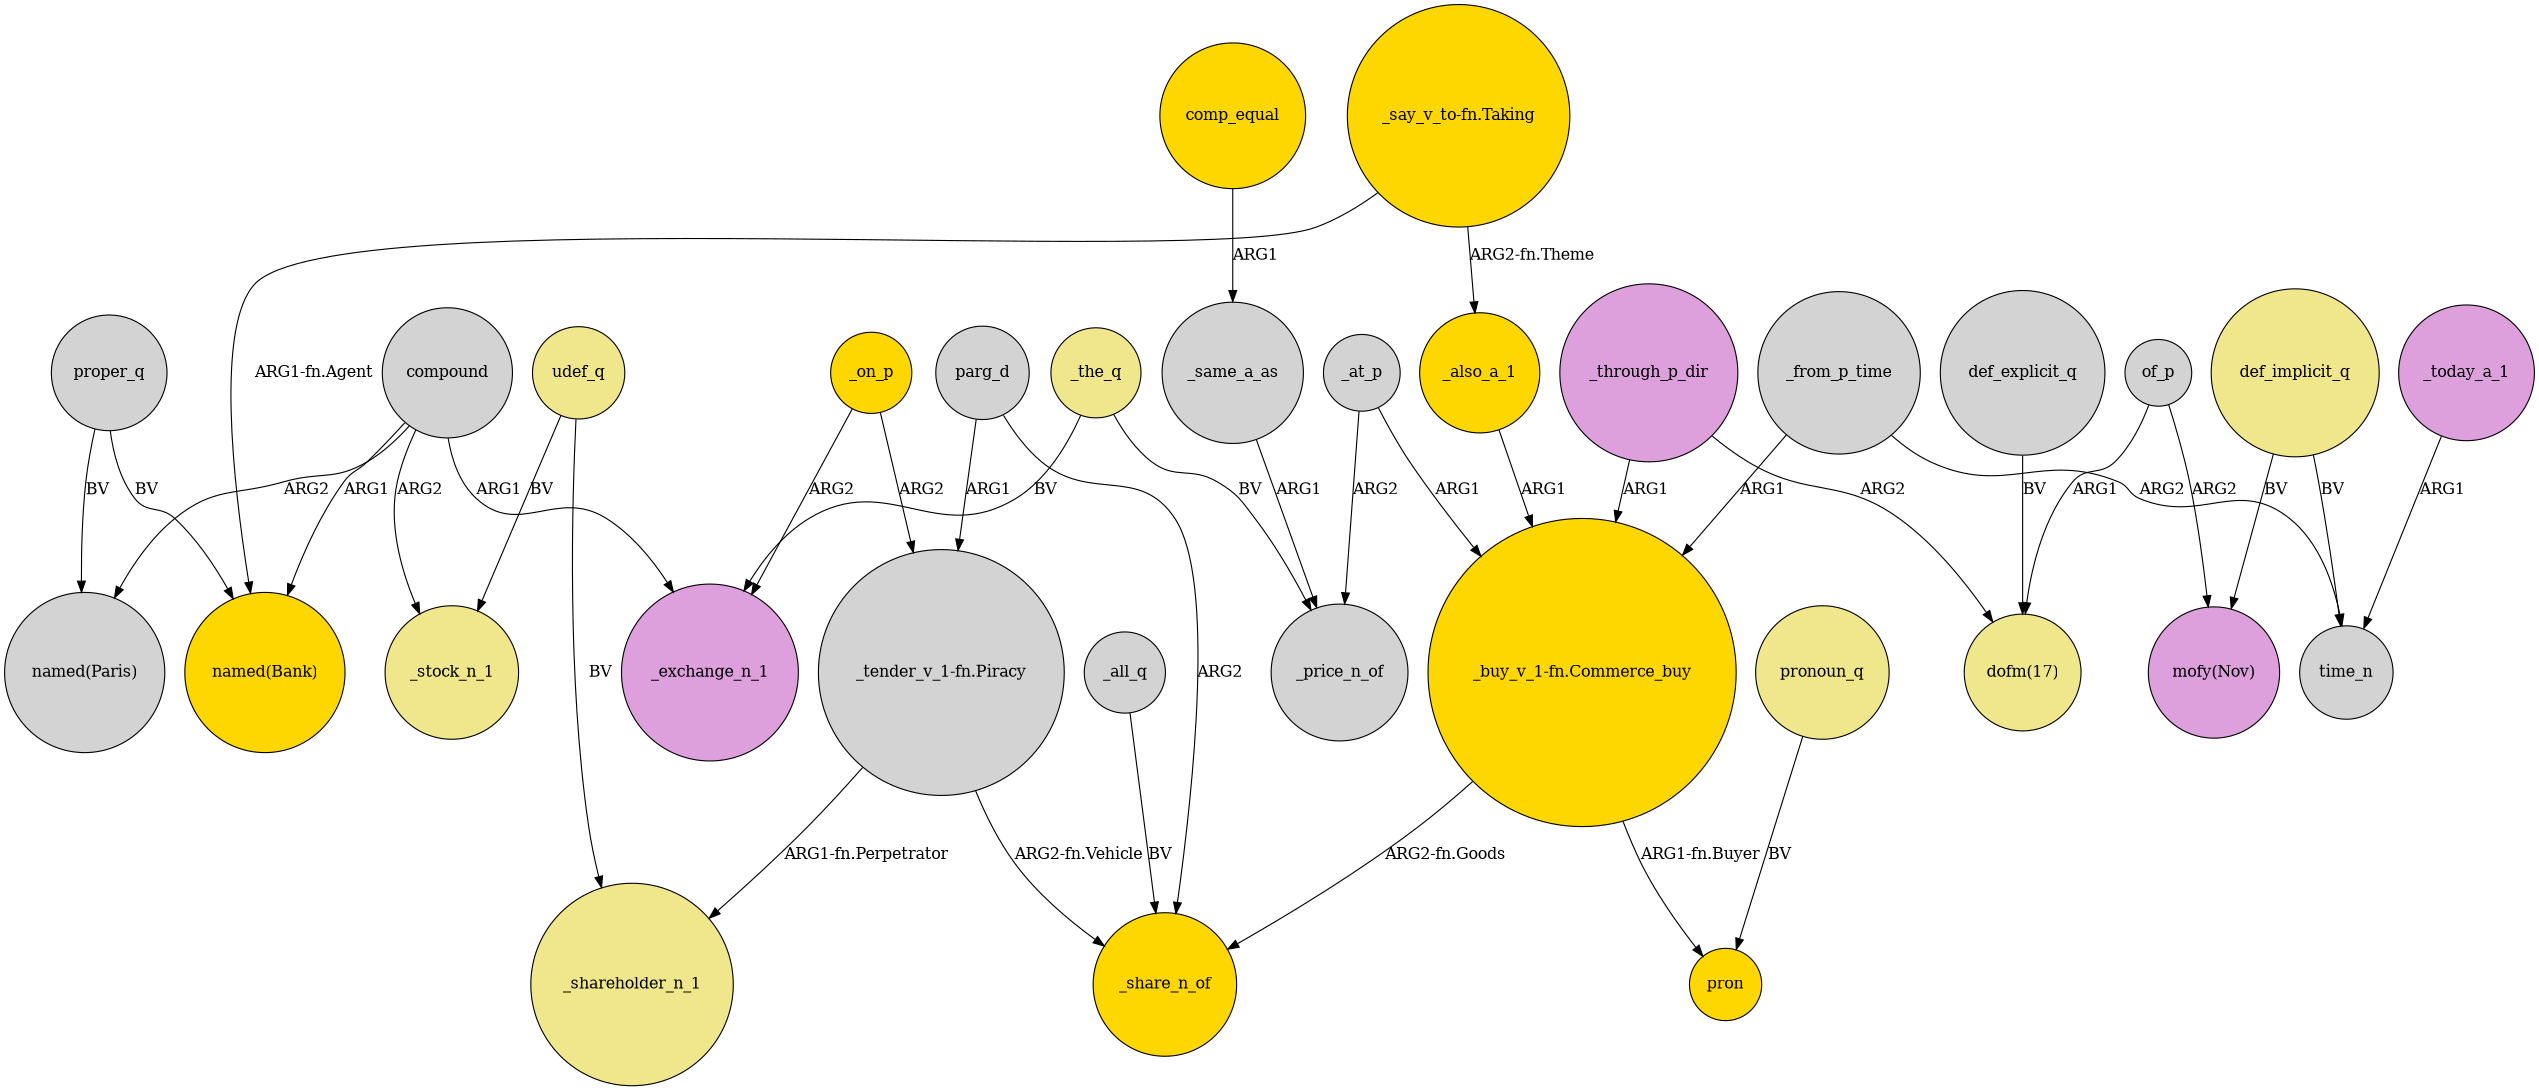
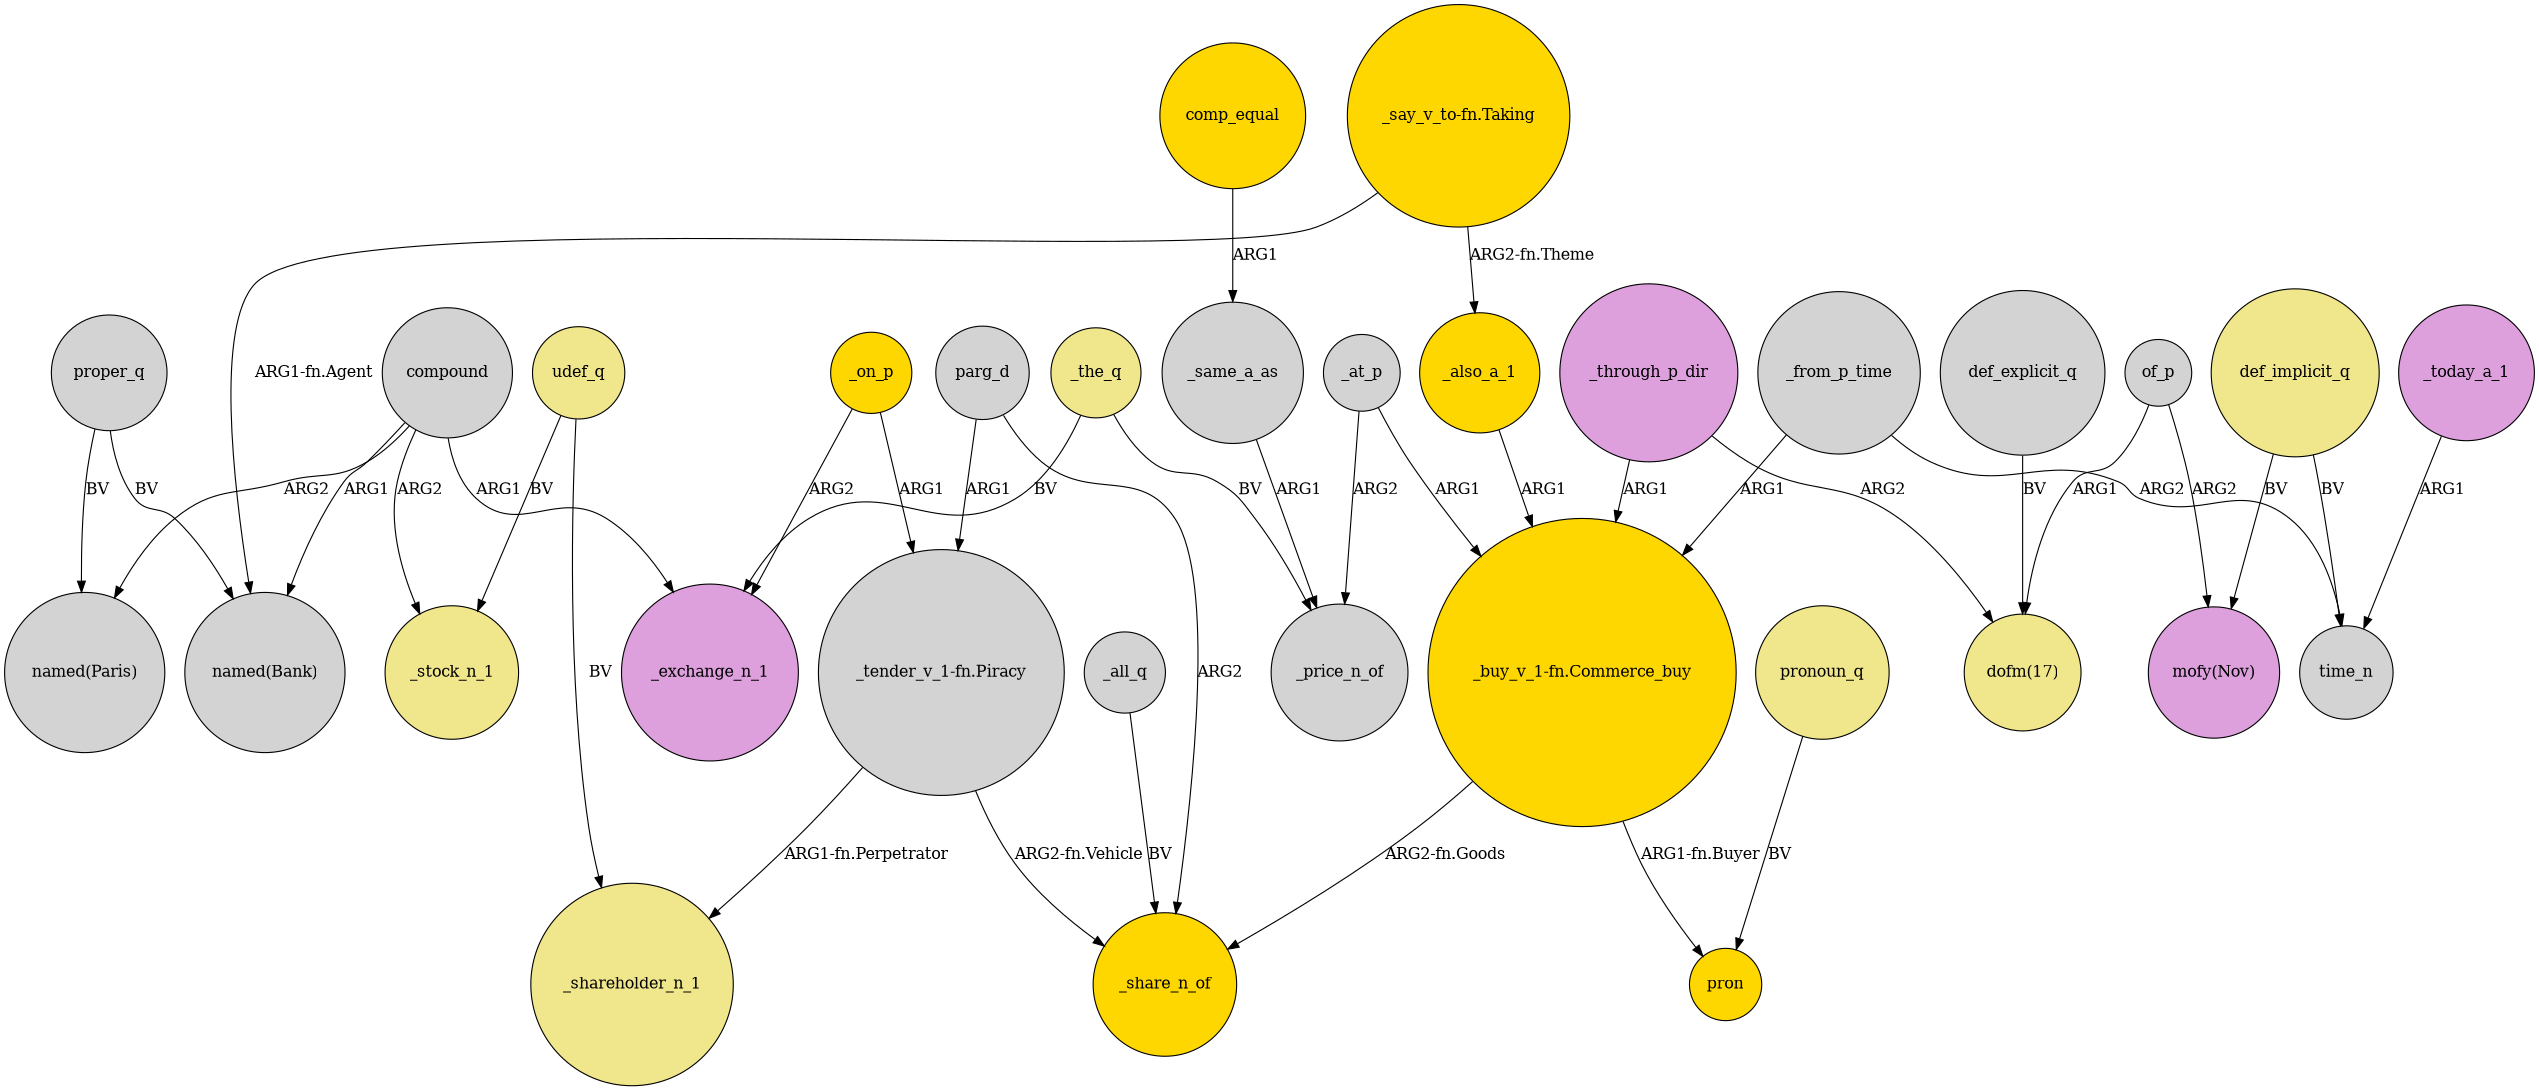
edge "_on_p" -> "_tender_v_1-fn.Piracy": label "ARG2" -> "ARG1"
node "named(Bank)": fillcolor gold -> lightgrey
